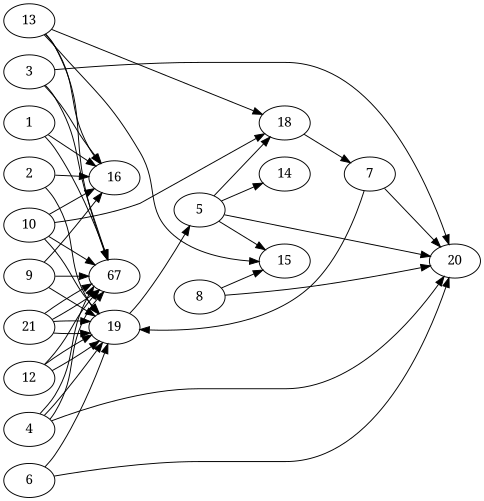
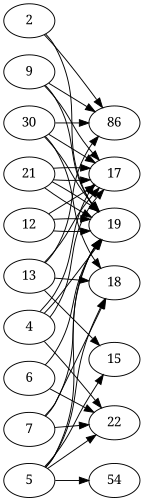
node "3": removed
node "1": removed
edge "18" -> "7": reversed
node "14": label "14" -> "54"
node "16": label "16" -> "86"
node "10": label "10" -> "30"
node "20": label "20" -> "22"
edge "19" -> "5": reversed
node "67": label "67" -> "17"
node "8": removed
